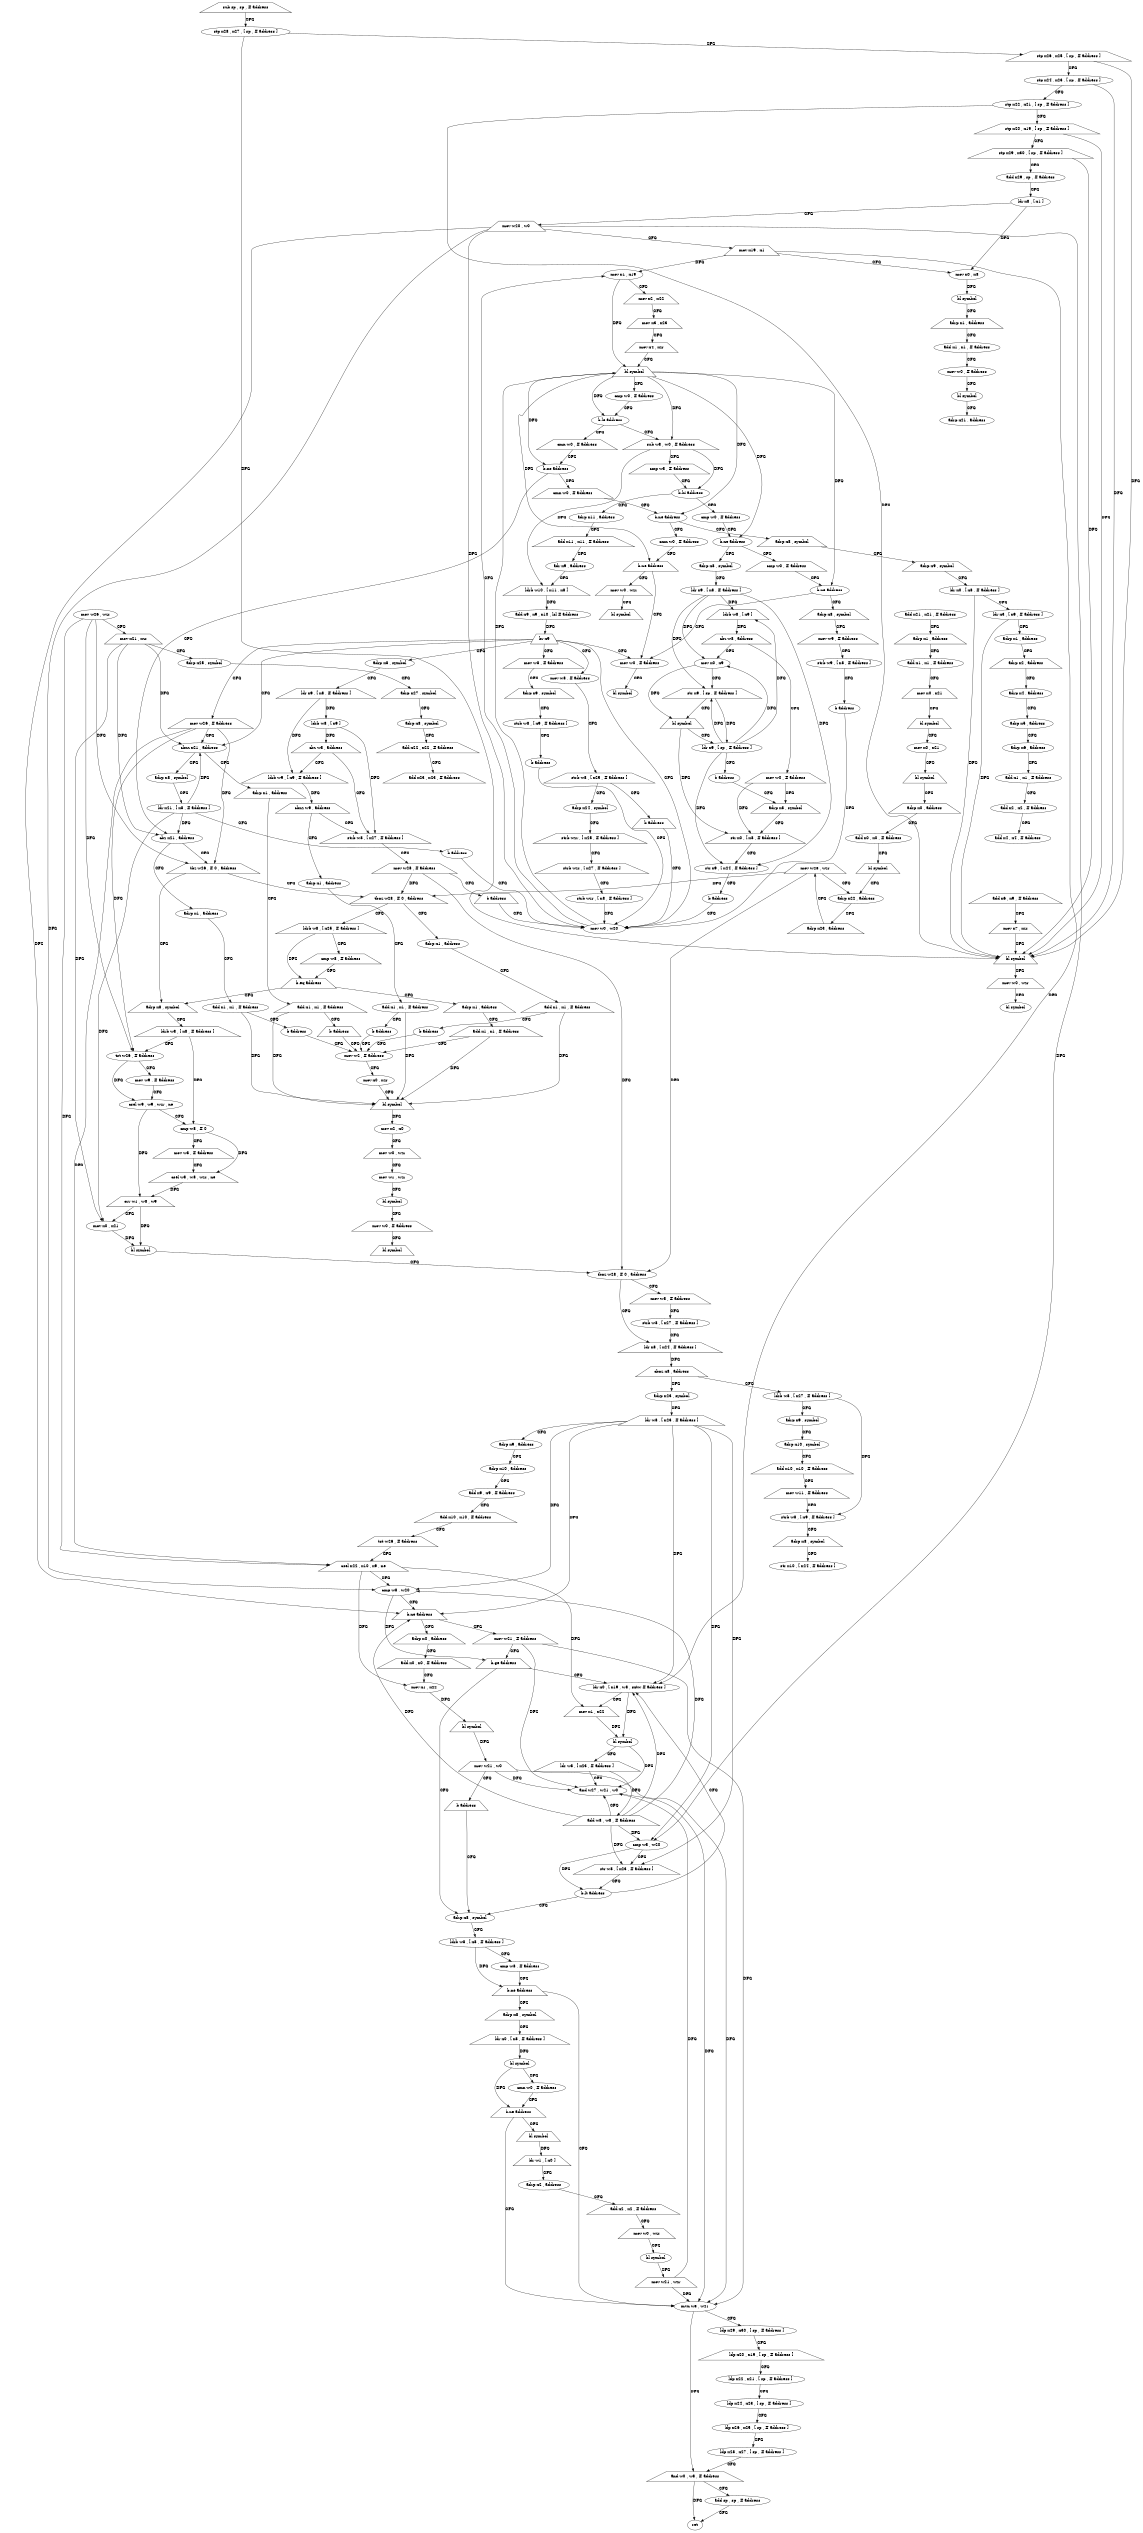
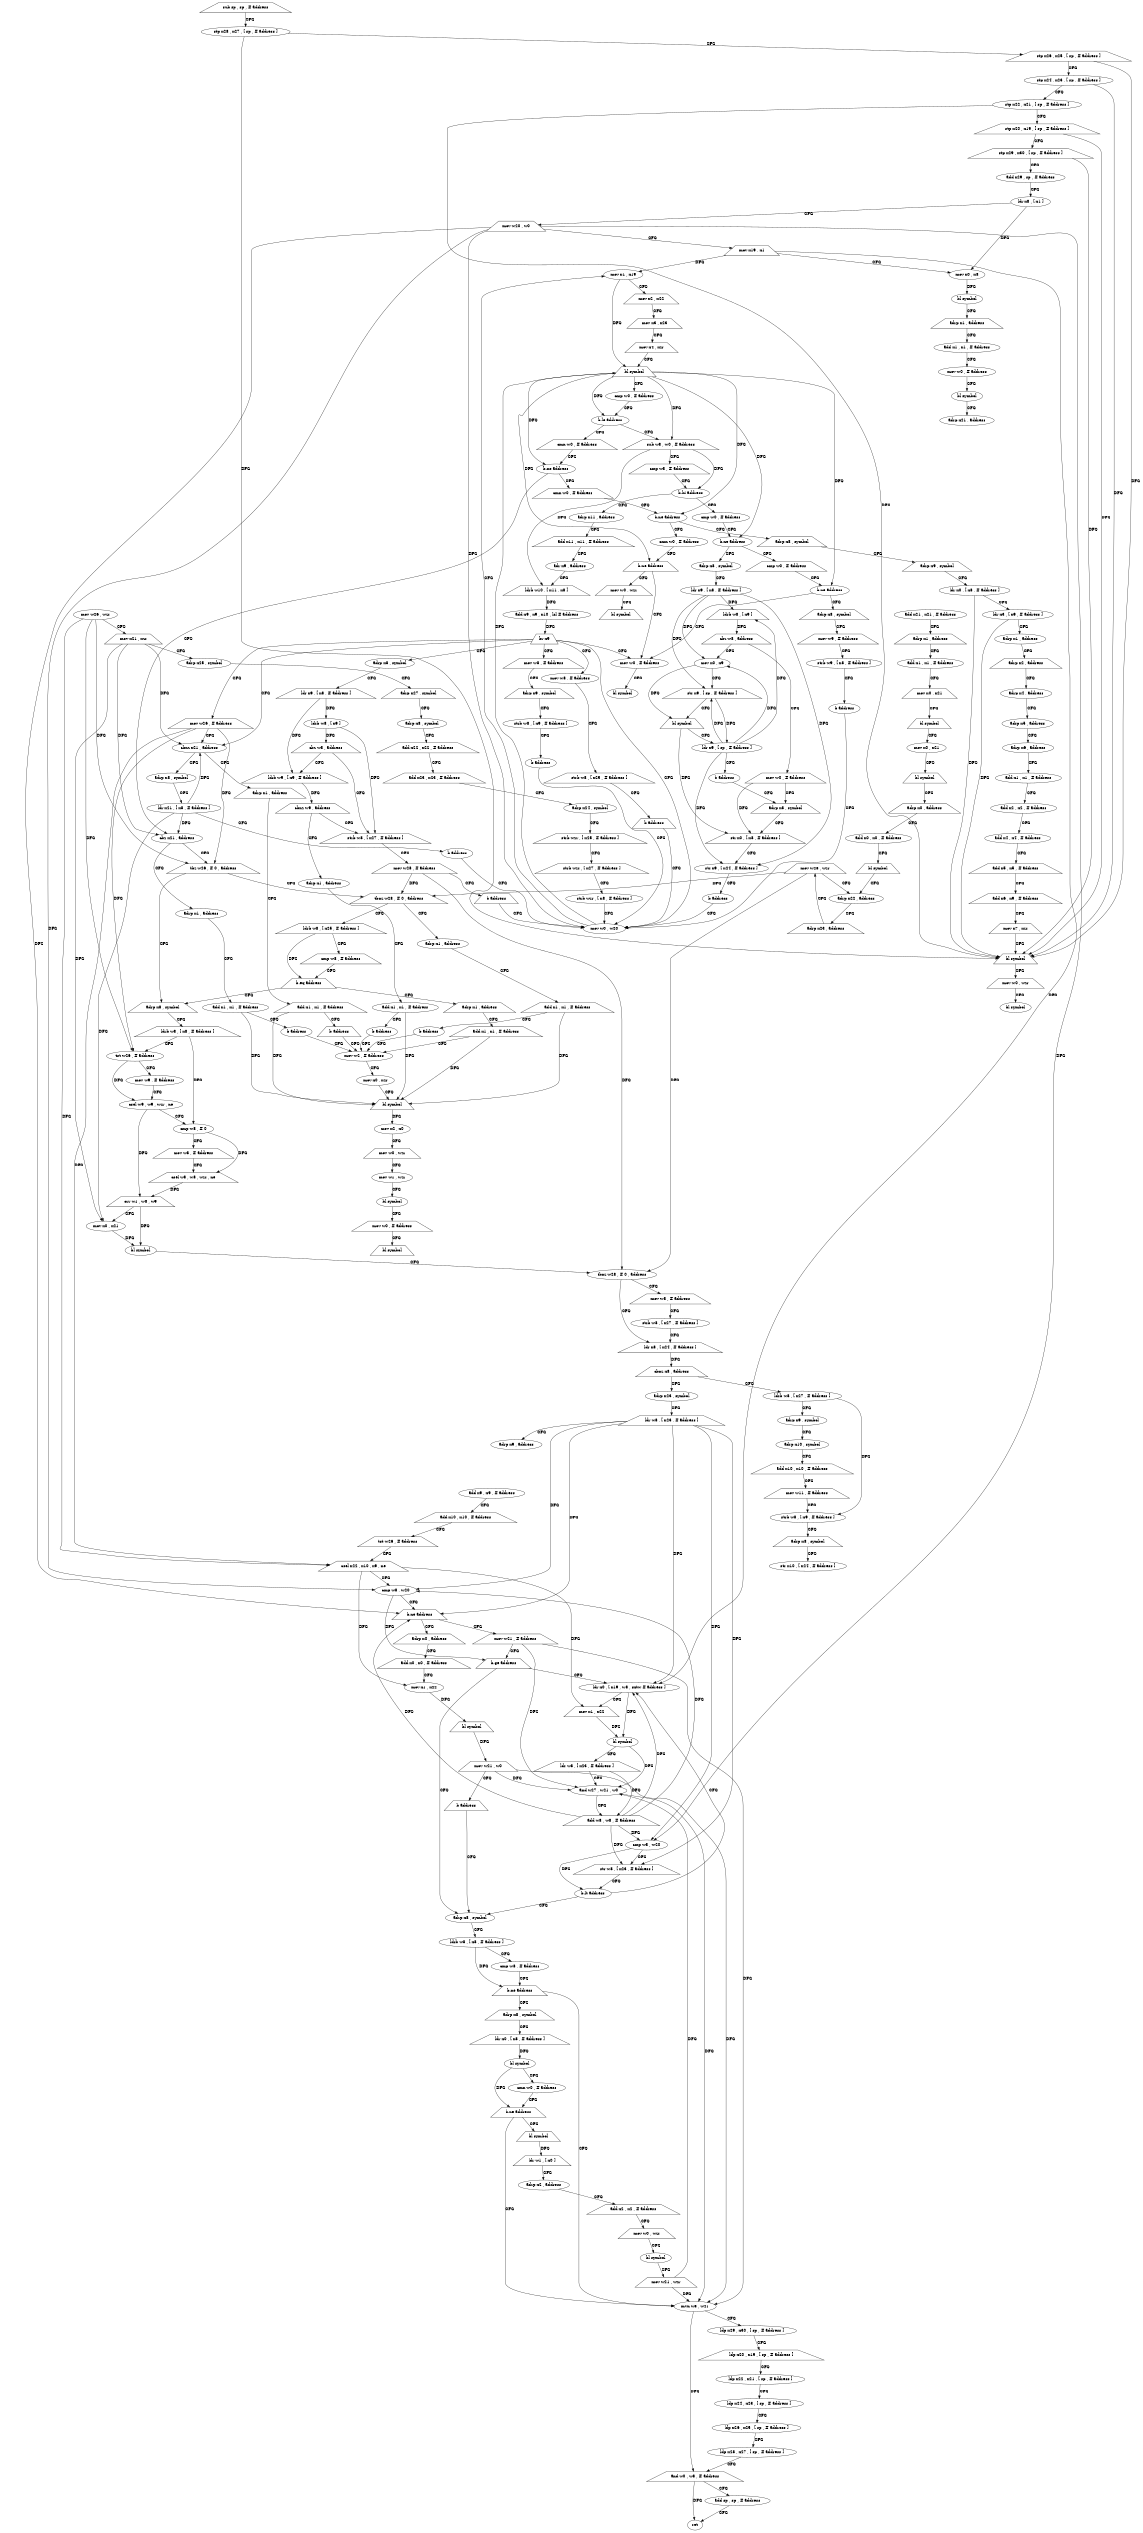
edge "strb w8 , [ x25 , # address ]" -> "adrp x24 , symbol": now "add x23 , x23 , # address" -> "adrp x24 , symbol"
node "add x5 , x5 , # address": added
node "adrp x10 , address": removed
edge "add w8 , w8 , # address" -> "and w27 , w21 , w0": reversed
